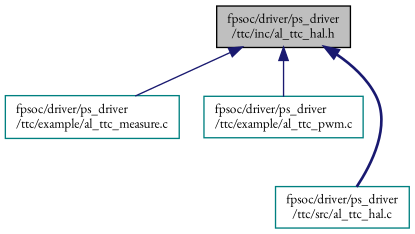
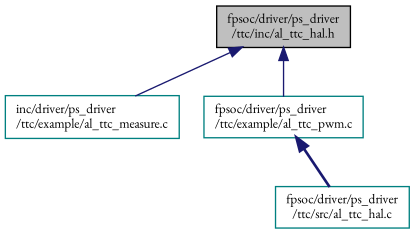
edge "fpsoc/driver/ps_driver /ttc/src/al_ttc_hal.c" -> "fpsoc/driver/ps_driver /ttc/inc/al_ttc_hal.h": now "fpsoc/driver/ps_driver /ttc/src/al_ttc_hal.c" -> "fpsoc/driver/ps_driver /ttc/example/al_ttc_pwm.c"
node "fpsoc/driver/ps_driver /ttc/example/al_ttc_measure.c": label "fpsoc/driver/ps_driver /ttc/example/al_ttc_measure.c" -> "inc/driver/ps_driver /ttc/example/al_ttc_measure.c"
